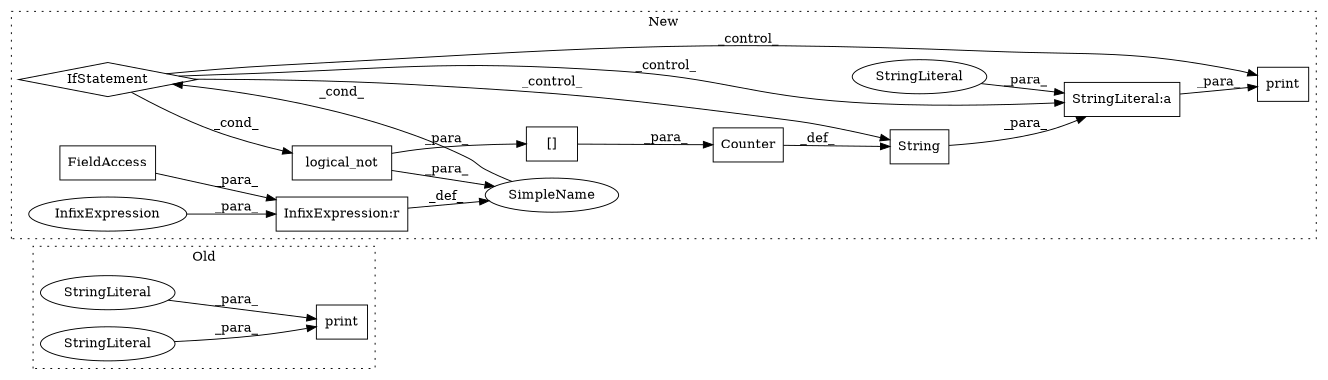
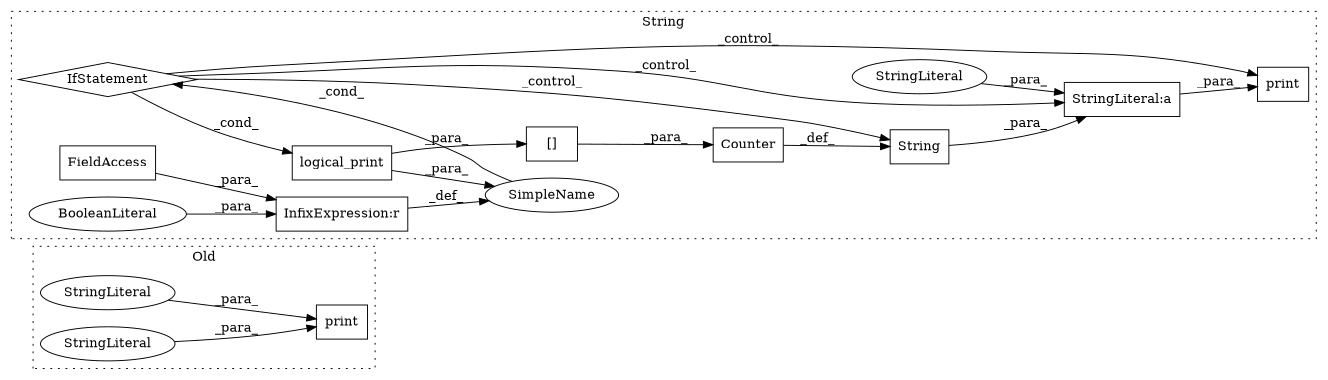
cluster "New": label "New" -> "String"
node "logical_not": label "logical_not" -> "logical_print"
node "InfixExpression": label "InfixExpression" -> "BooleanLiteral"
